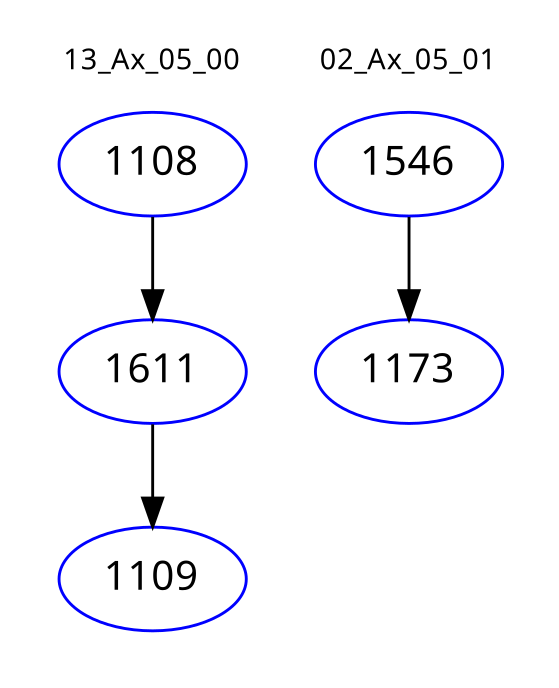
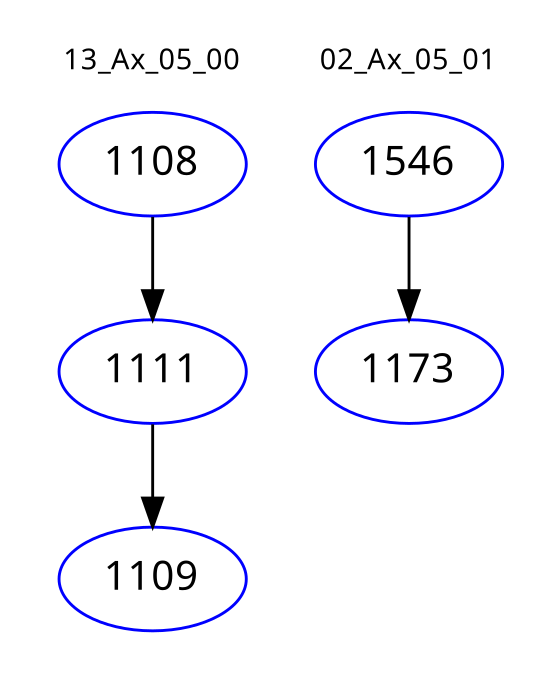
node "1611": label "1611" -> "1111"
